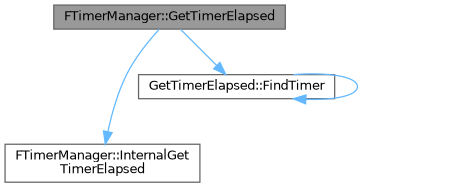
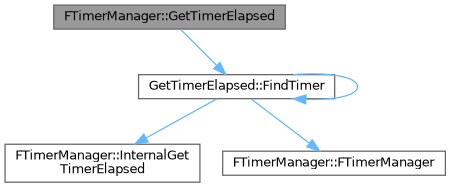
edge "FTimerManager::GetTimerElapsed" -> "FTimerManager::InternalGet TimerElapsed": now "GetTimerElapsed::FindTimer" -> "FTimerManager::InternalGet TimerElapsed"
node "FTimerManager::FTimerManager": added
